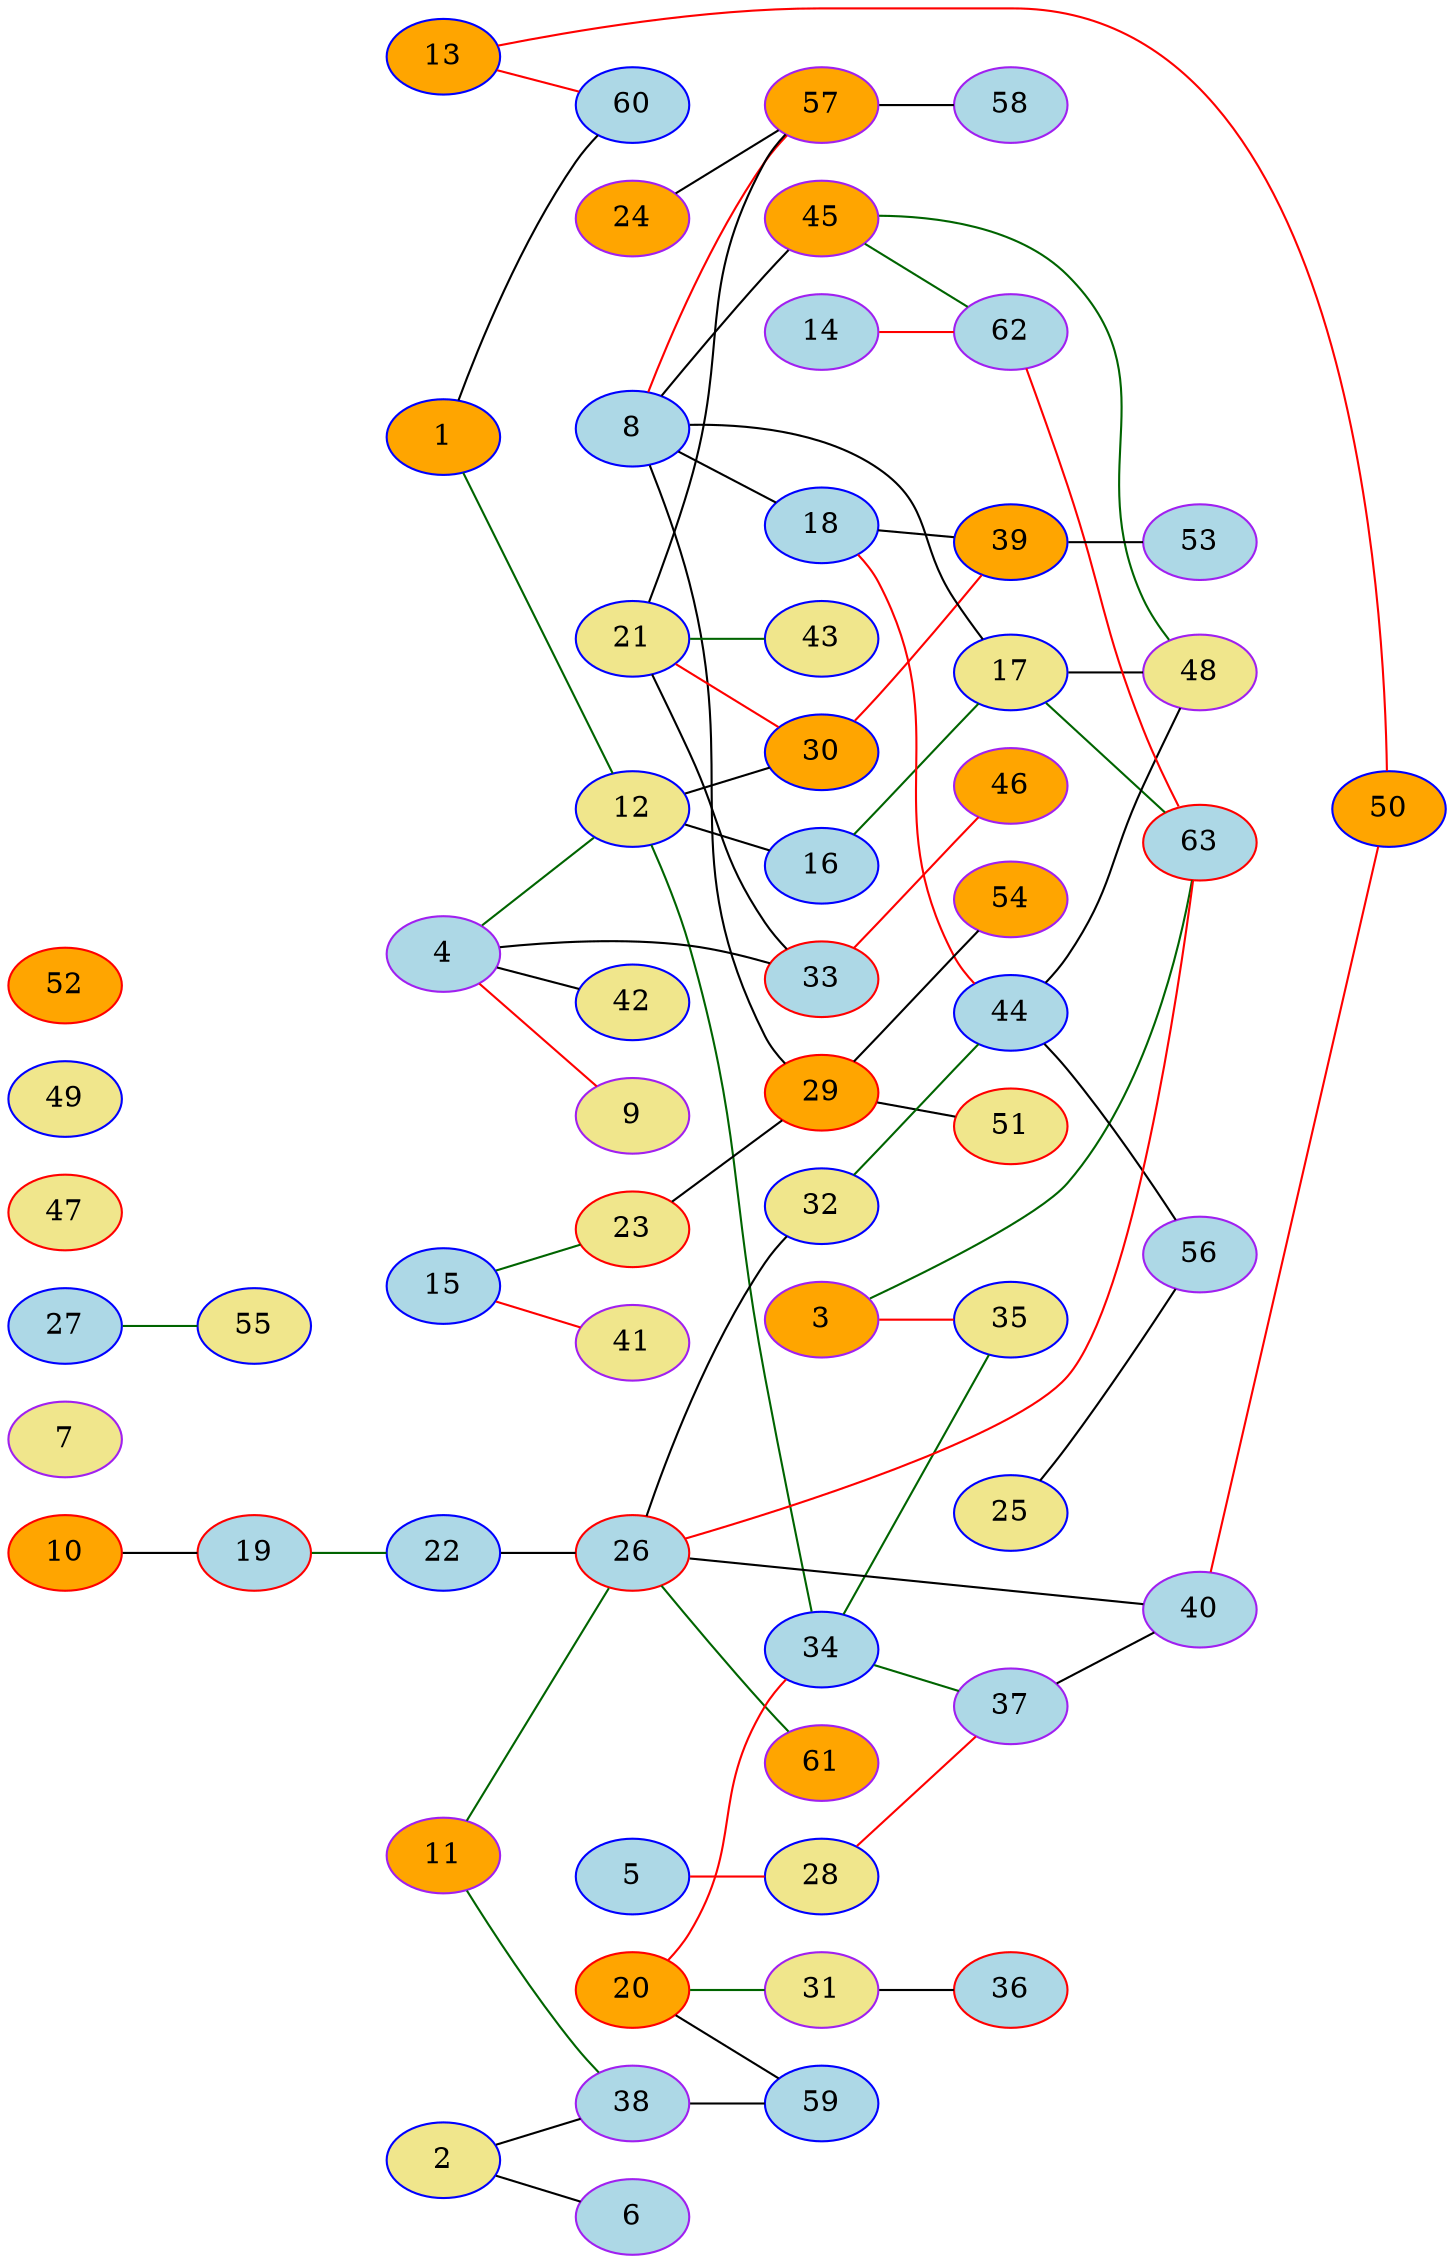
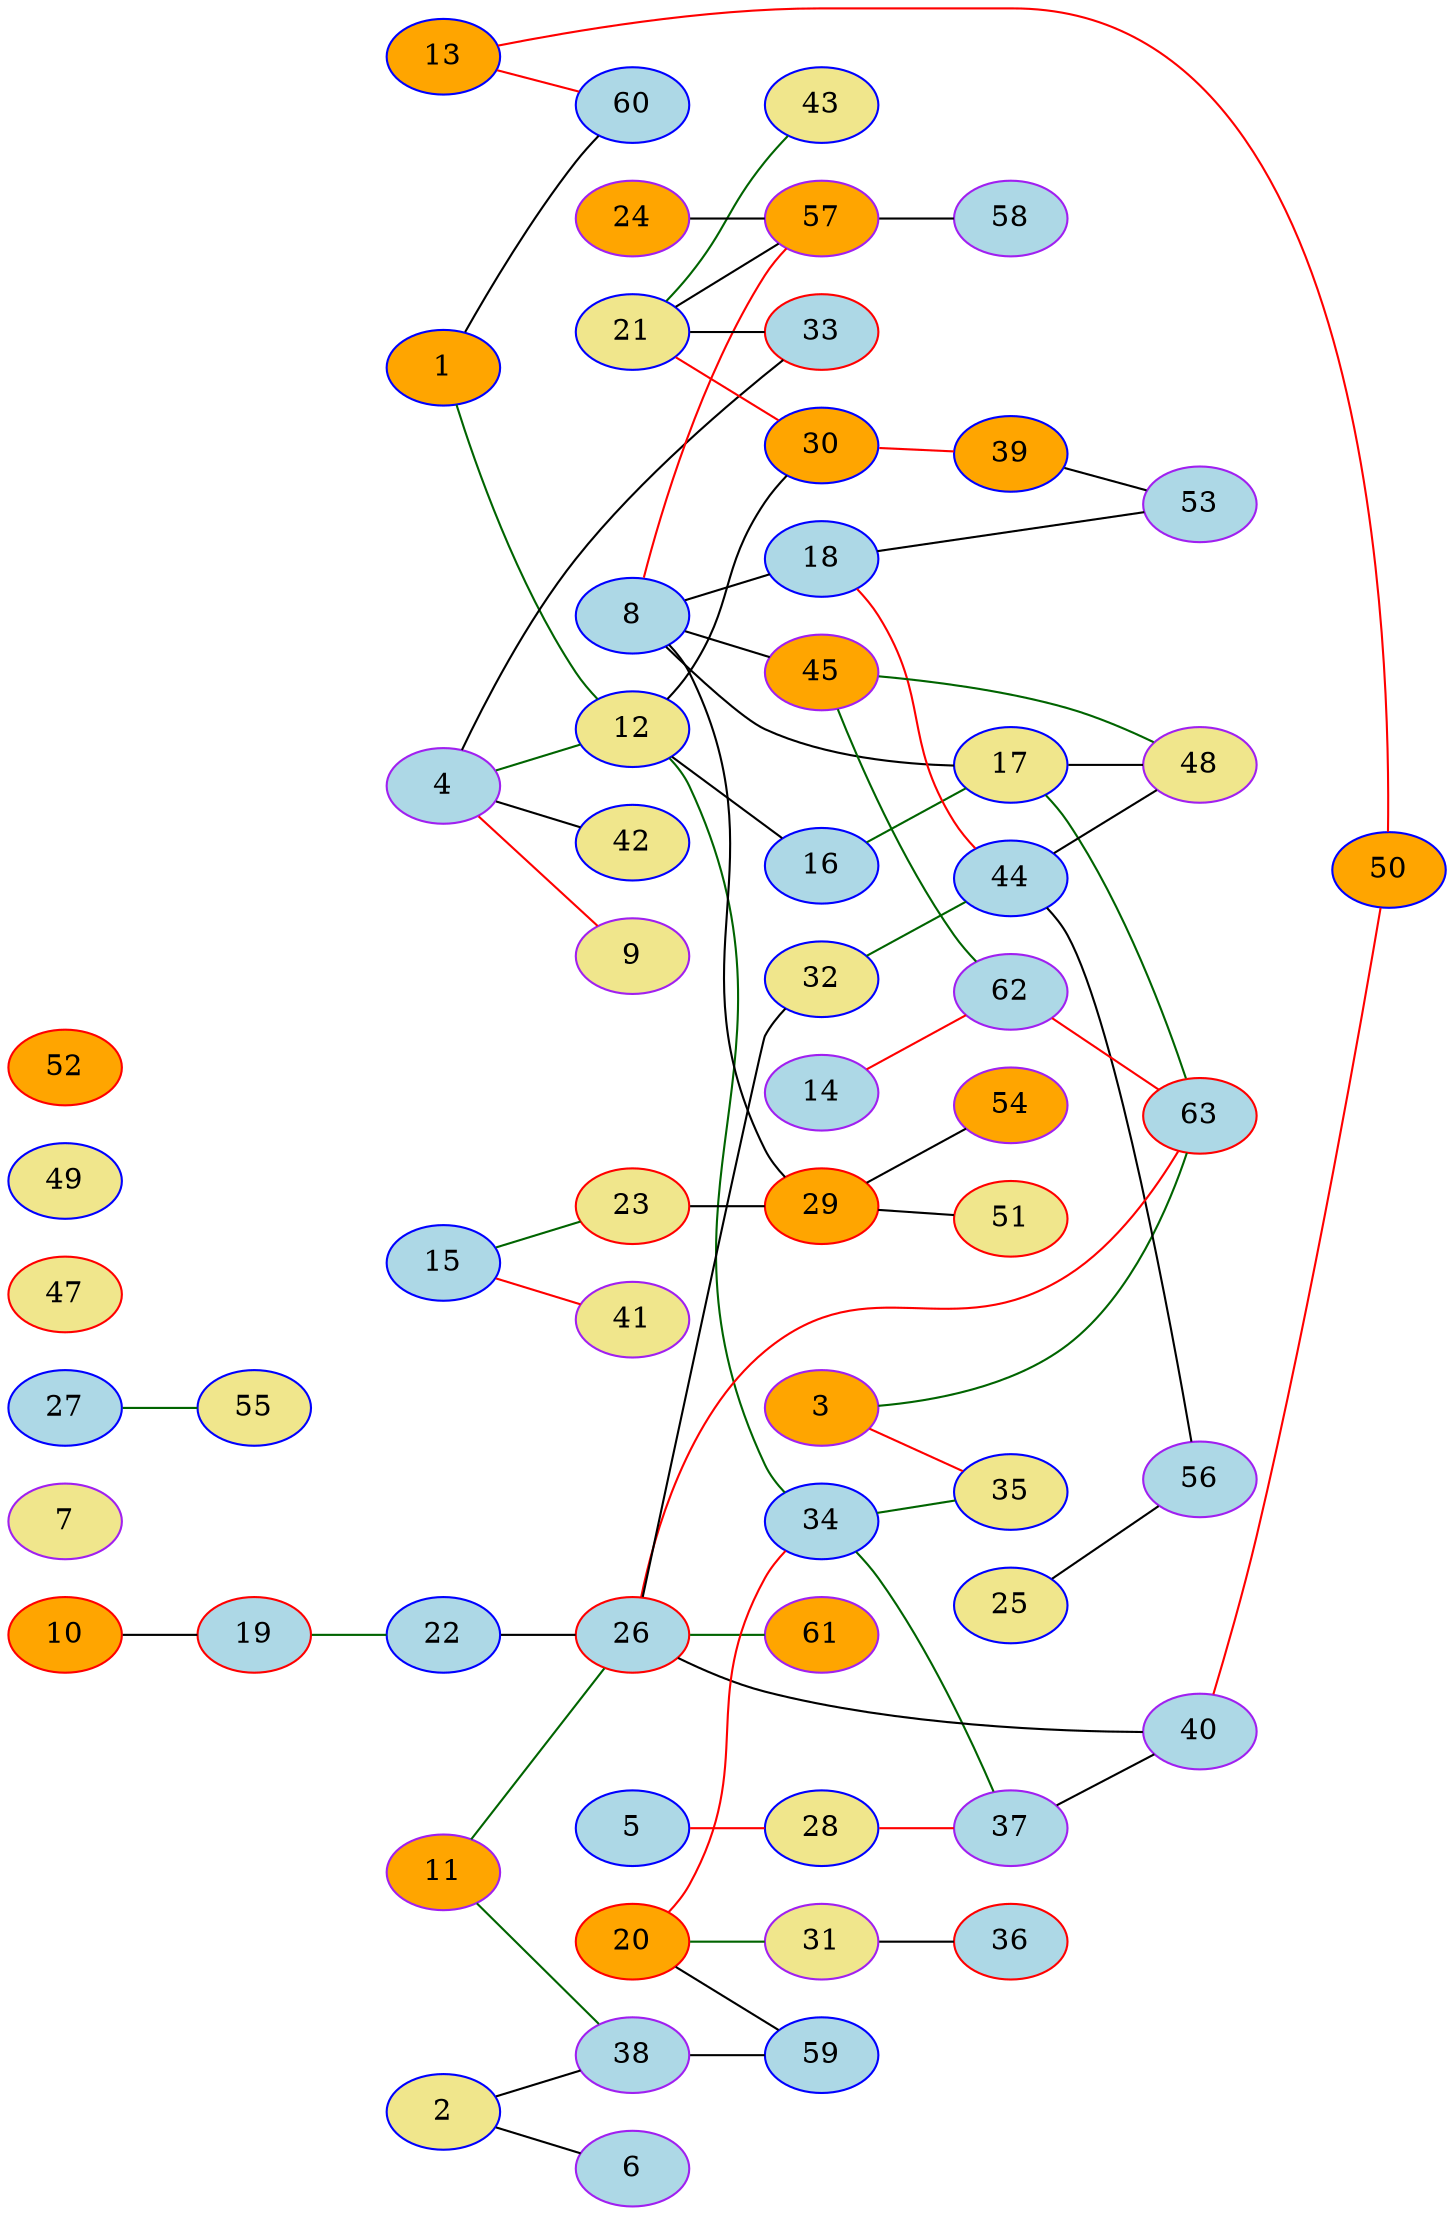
edge "18" -- "39": now "18" -- "53"
node "46": removed
